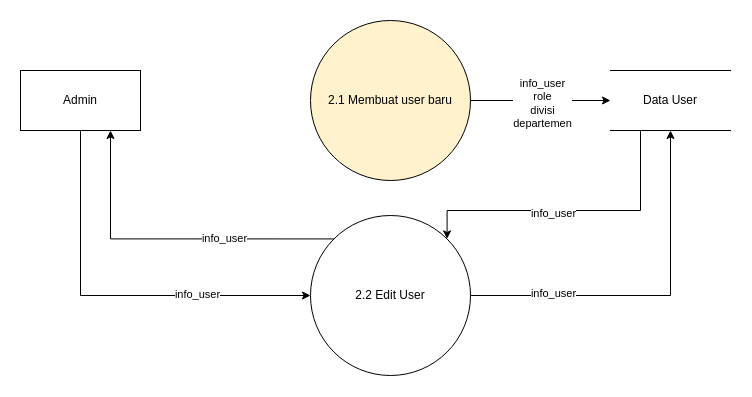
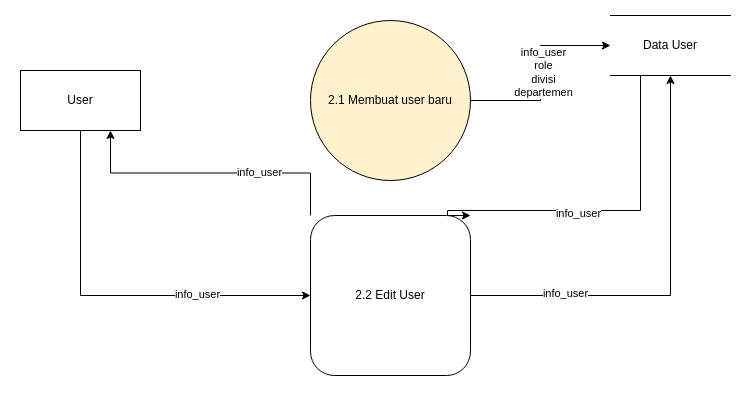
node "Admin": label "Admin" -> "User"
node "Data User": moved (671, 101) -> (671, 46)
node "2.2 Edit User": shape ellipse -> rounded rectangle
